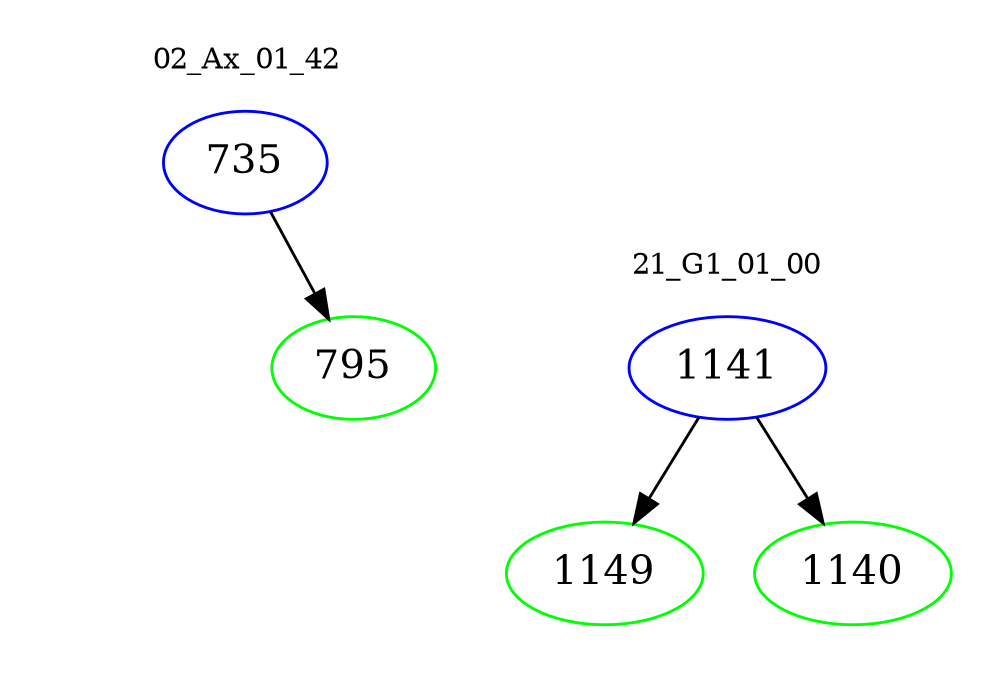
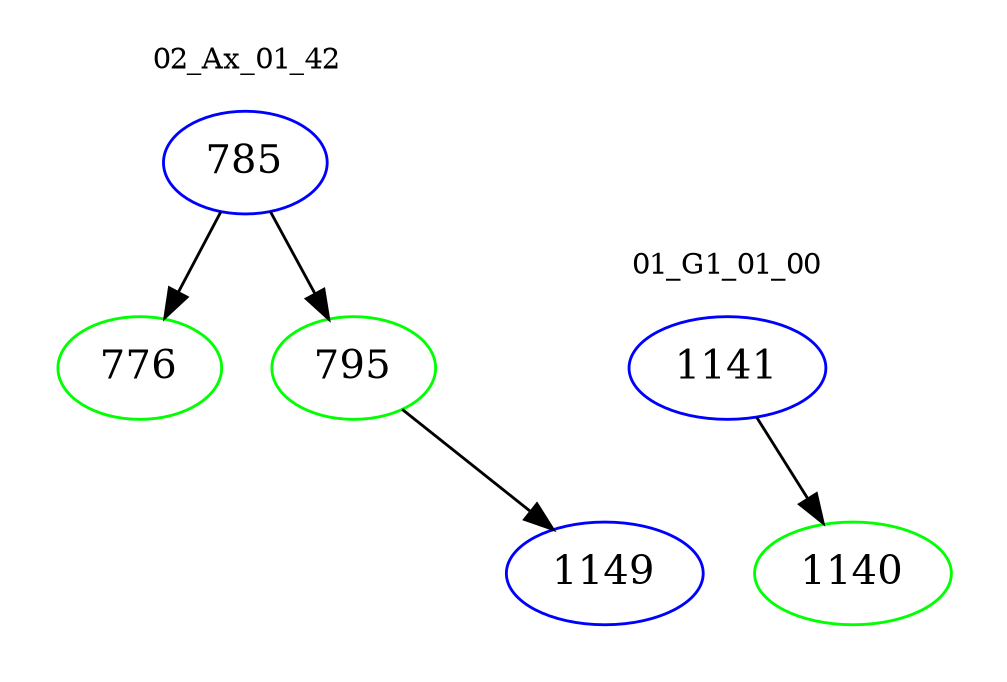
node "735": label "735" -> "785"
cluster "21_G1_01_00": label "21_G1_01_00" -> "01_G1_01_00"
node "776": added
edge "1141" -> "1149": now "795" -> "1149"
node "1149": color green -> blue
